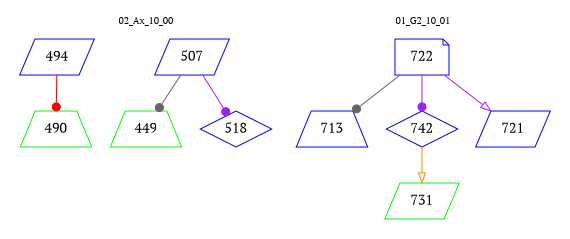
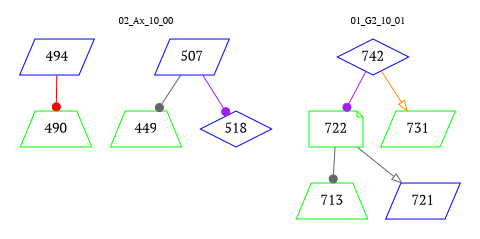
node "722": color blue -> green
edge "722" -> "742": reversed
edge "722" -> "721": color purple -> gray40
node "713": color blue -> green
